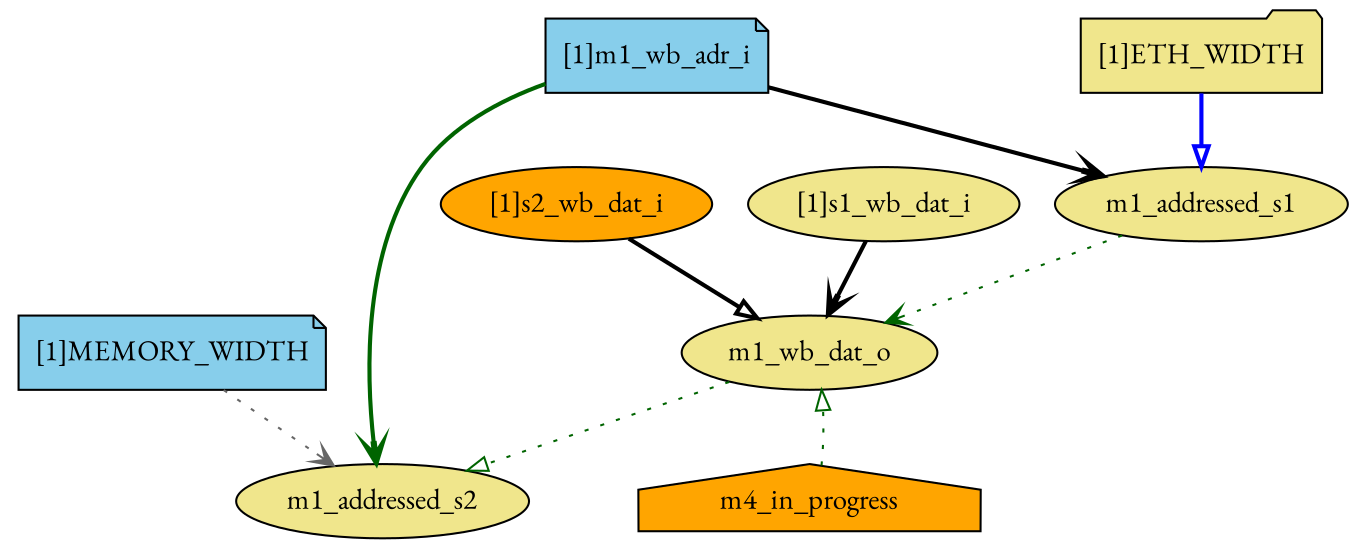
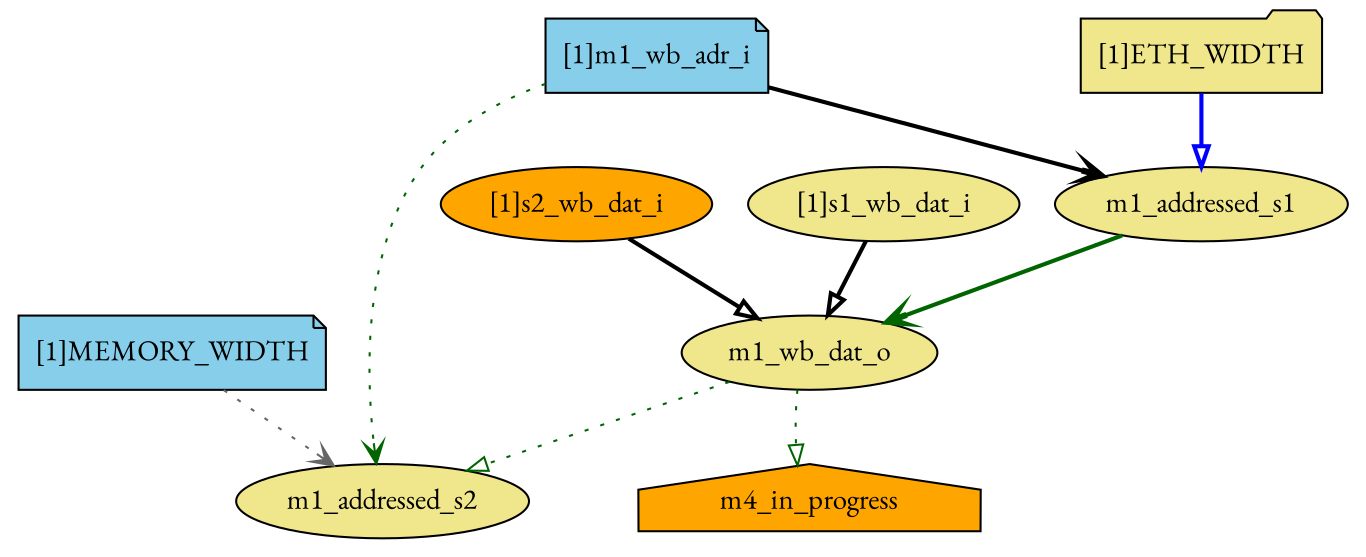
edge "[1]m1_wb_adr_i" -> "m1_addressed_s2": style bold -> dotted
edge "[1]s1_wb_dat_i" -> "m1_wb_dat_o": arrowhead vee -> onormal
edge "m1_addressed_s1" -> "m1_wb_dat_o": style dotted -> bold
edge "m4_in_progress" -> "m1_wb_dat_o": reversed
